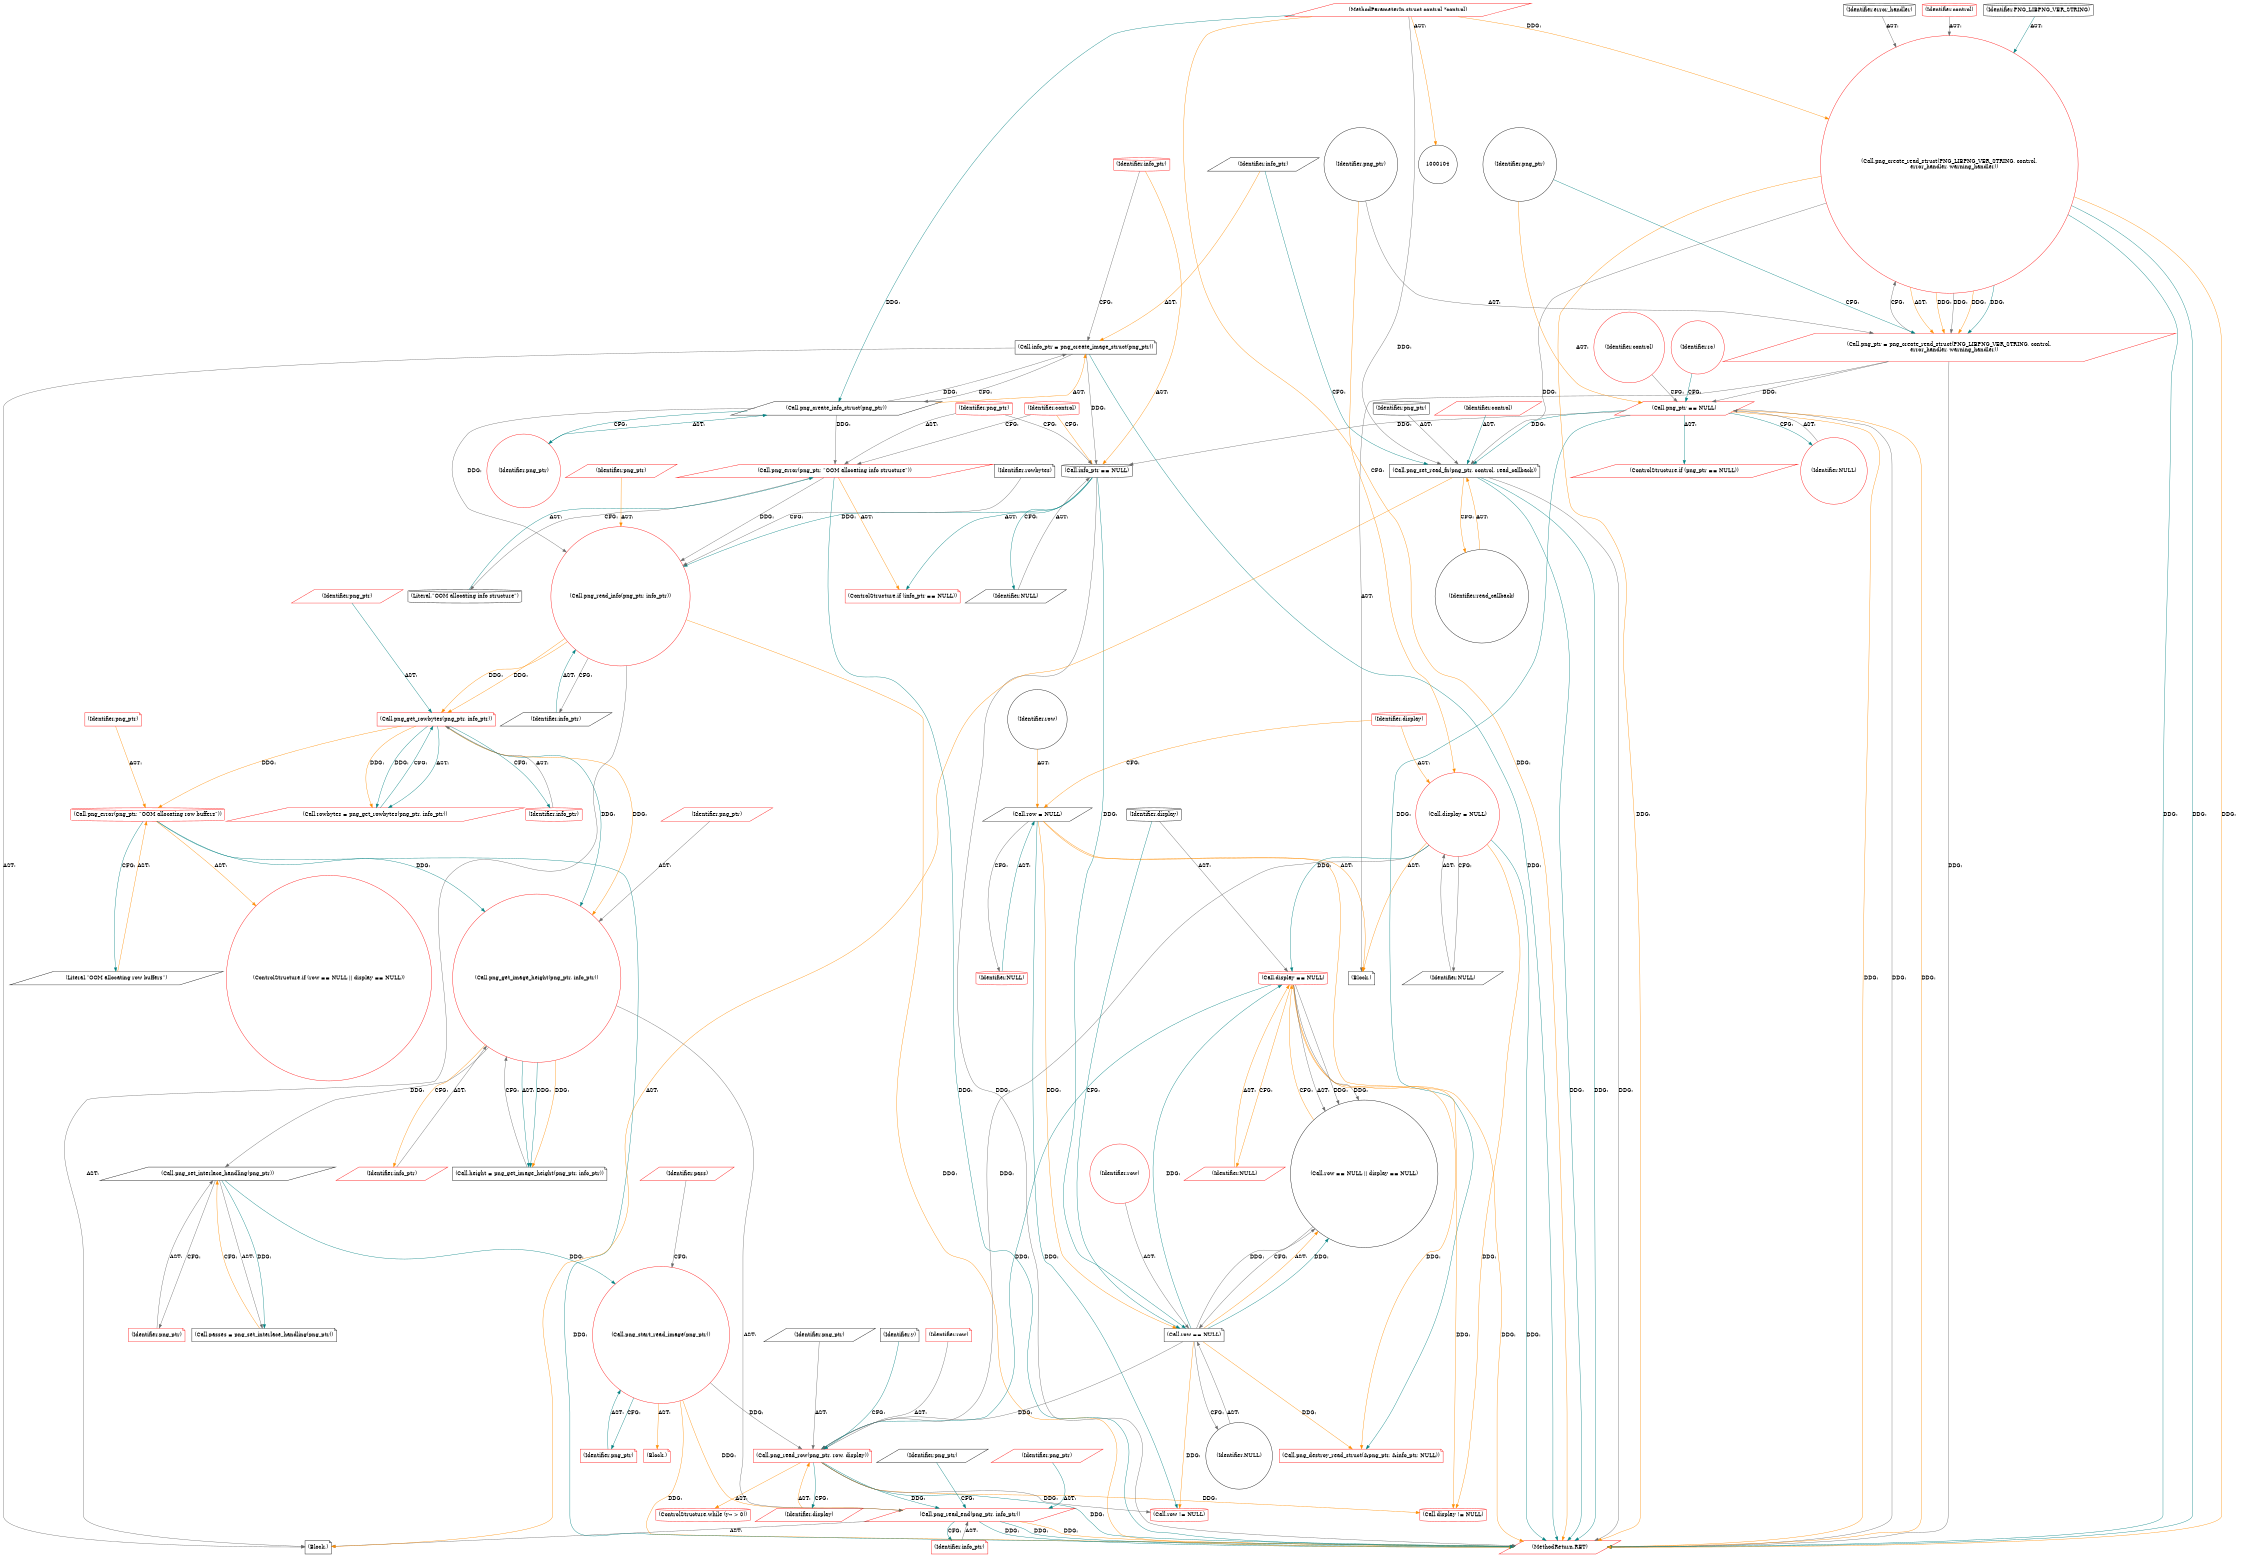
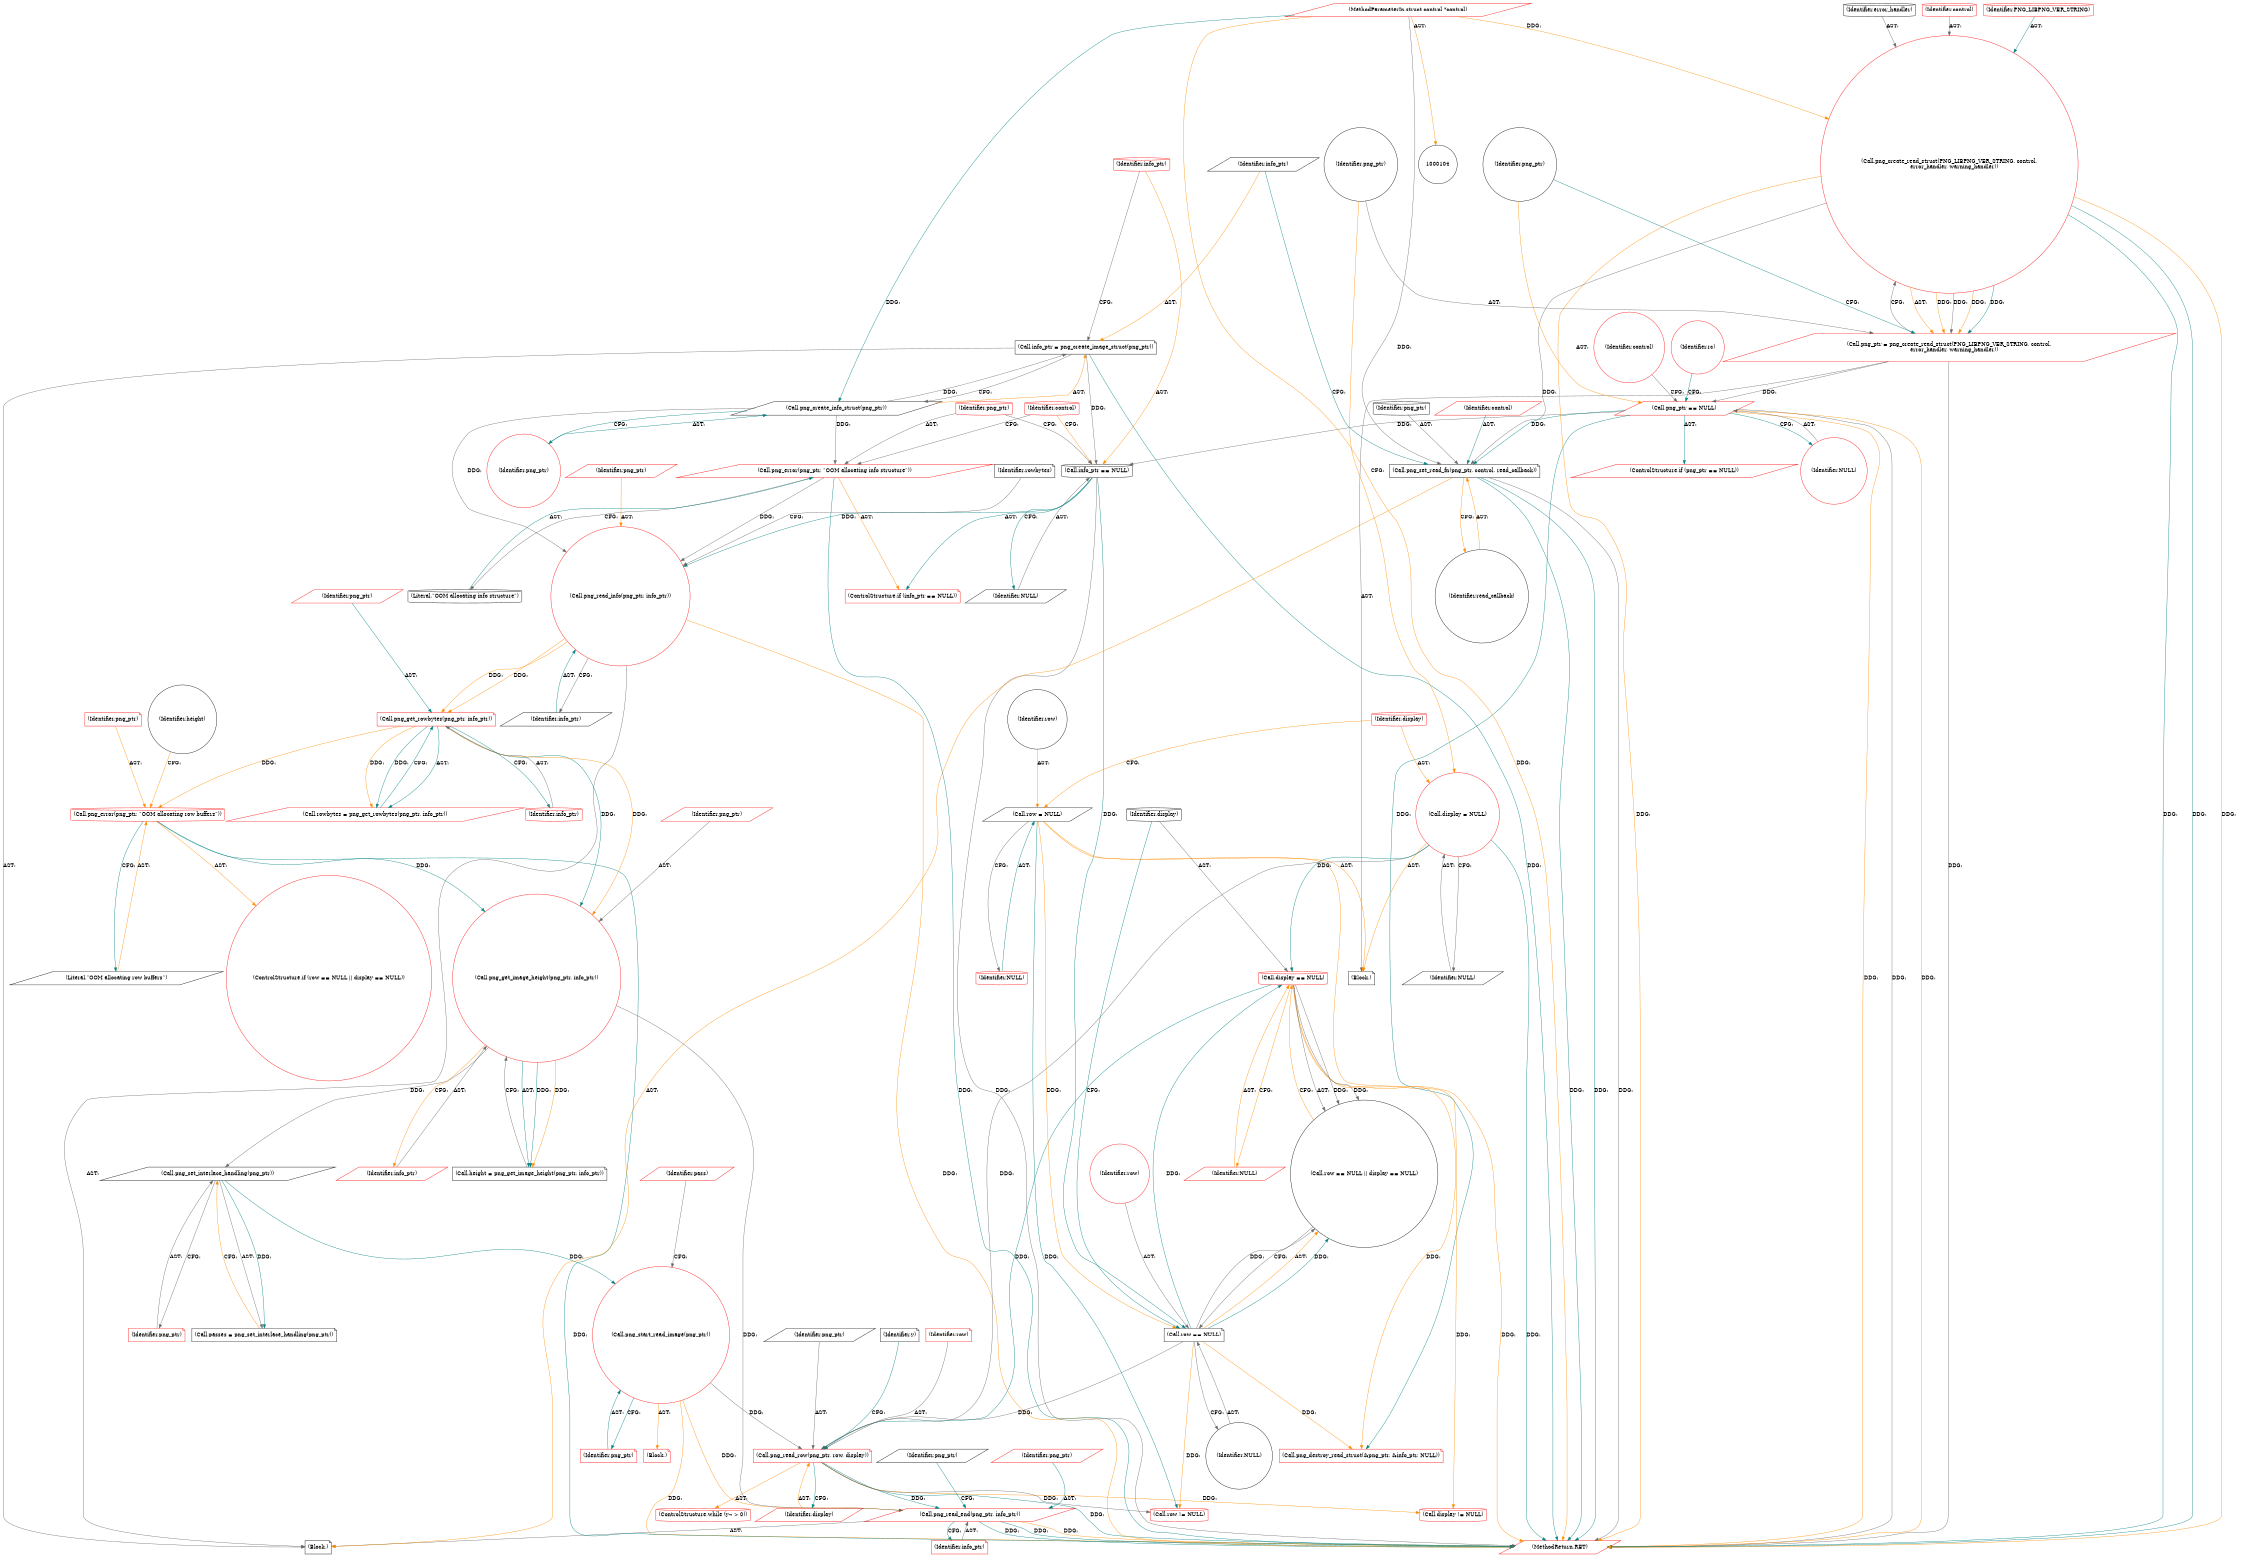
node "(Identifier,PNG_LIBPNG_VER_STRING)": color black -> red
node "(Identifier,height)": added
edge "(Call,display = NULL)" -> "(Call,display != NULL)": removed, label "DDG:"
edge "(Call,png_get_image_height(png_ptr, info_ptr))" -> "(Call,png_read_end(png_ptr, info_ptr))": label "AST: " -> "DDG: "
